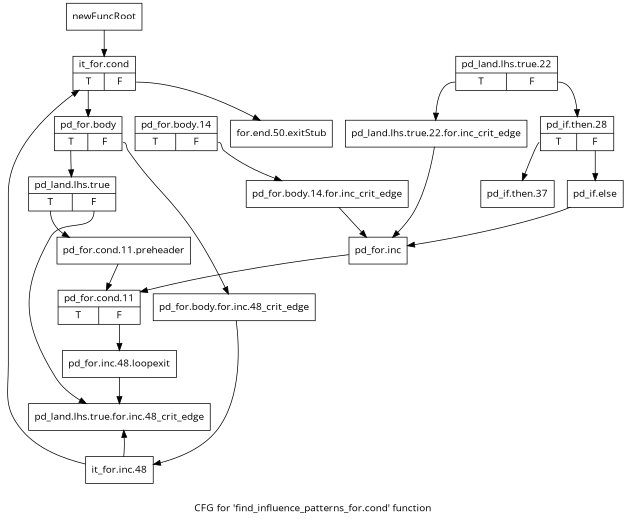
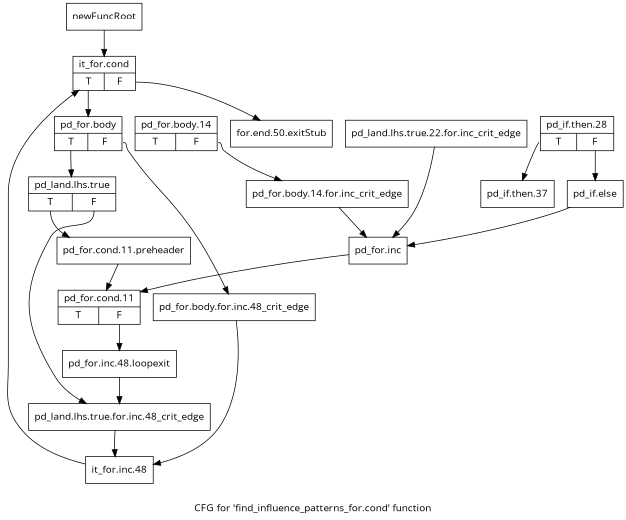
node "pd_land.lhs.true.22": removed
edge "it_for.inc.48" -> "pd_land.lhs.true.for.inc.48_crit_edge": reversed
